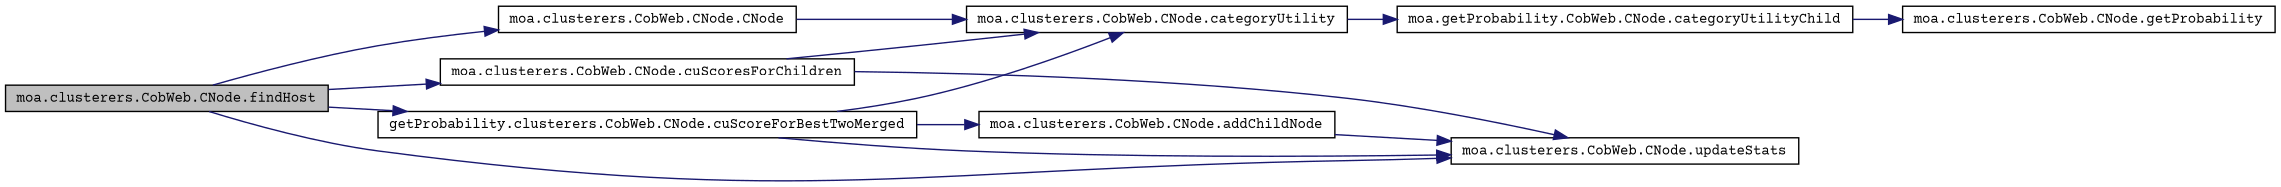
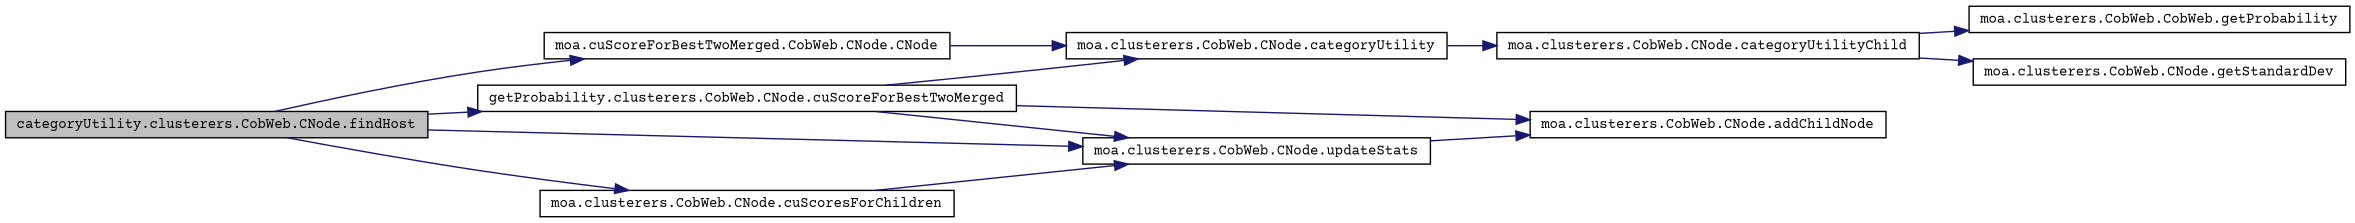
node "moa.clusterers.CobWeb.CNode.CNode": label "moa.clusterers.CobWeb.CNode.CNode" -> "moa.cuScoreForBestTwoMerged.CobWeb.CNode.CNode"
node "moa.getProbability.CobWeb.CNode.categoryUtilityChild": label "moa.getProbability.CobWeb.CNode.categoryUtilityChild" -> "moa.clusterers.CobWeb.CNode.categoryUtilityChild"
node "moa.clusterers.CobWeb.CNode.getProbability": label "moa.clusterers.CobWeb.CNode.getProbability" -> "moa.clusterers.CobWeb.CobWeb.getProbability"
edge "moa.clusterers.CobWeb.CNode.cuScoresForChildren" -> "moa.clusterers.CobWeb.CNode.categoryUtility": removed
node "moa.clusterers.CobWeb.CNode.getStandardDev": added
node "moa.clusterers.CobWeb.CNode.findHost": label "moa.clusterers.CobWeb.CNode.findHost" -> "categoryUtility.clusterers.CobWeb.CNode.findHost"
edge "moa.clusterers.CobWeb.CNode.addChildNode" -> "moa.clusterers.CobWeb.CNode.updateStats": reversed
